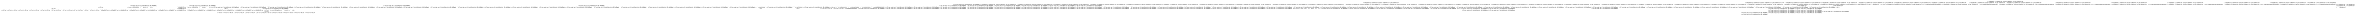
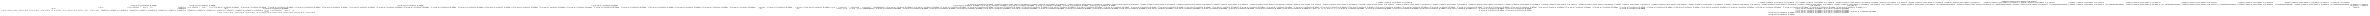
node "1145": added
